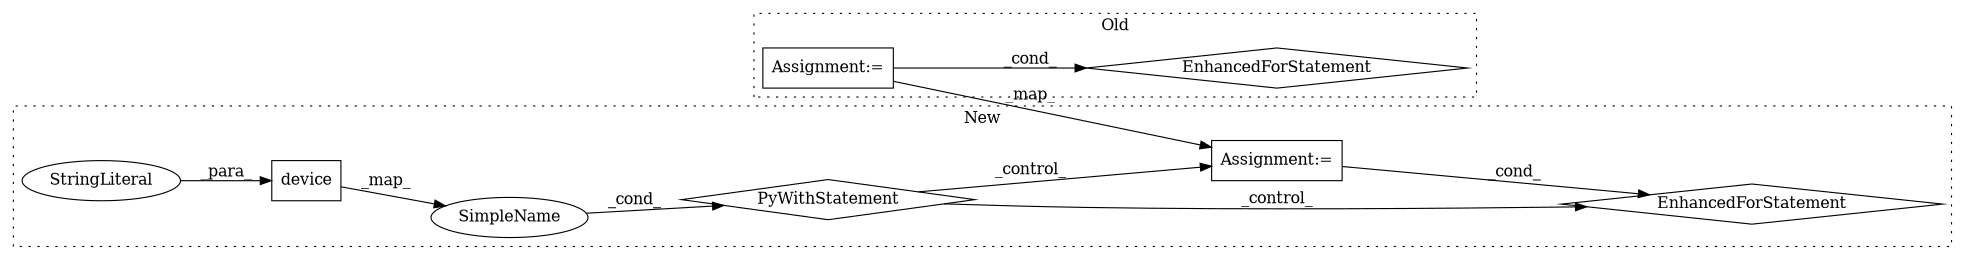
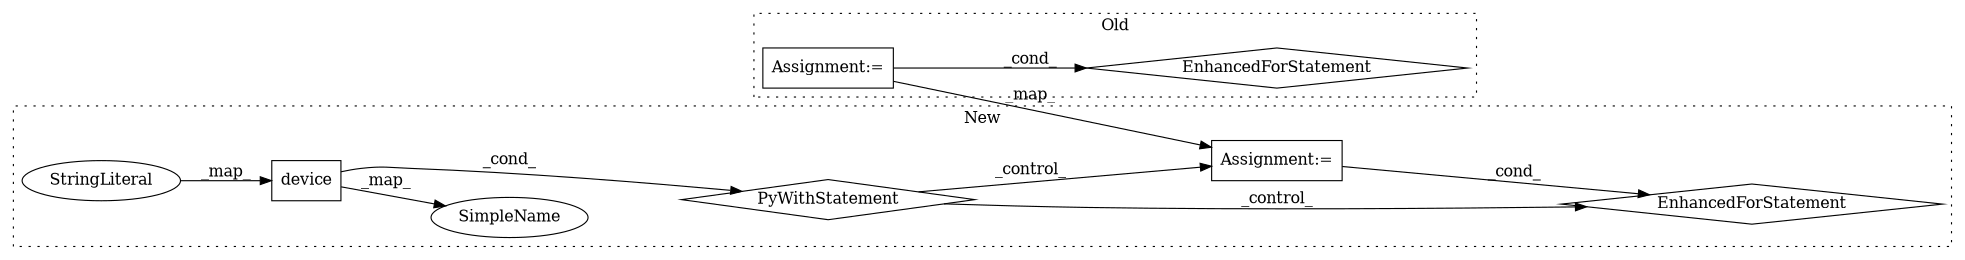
edge "StringLiteral" -> "device": label "_para_" -> "_map_"
edge "SimpleName" -> "PyWithStatement": now "device" -> "PyWithStatement"
